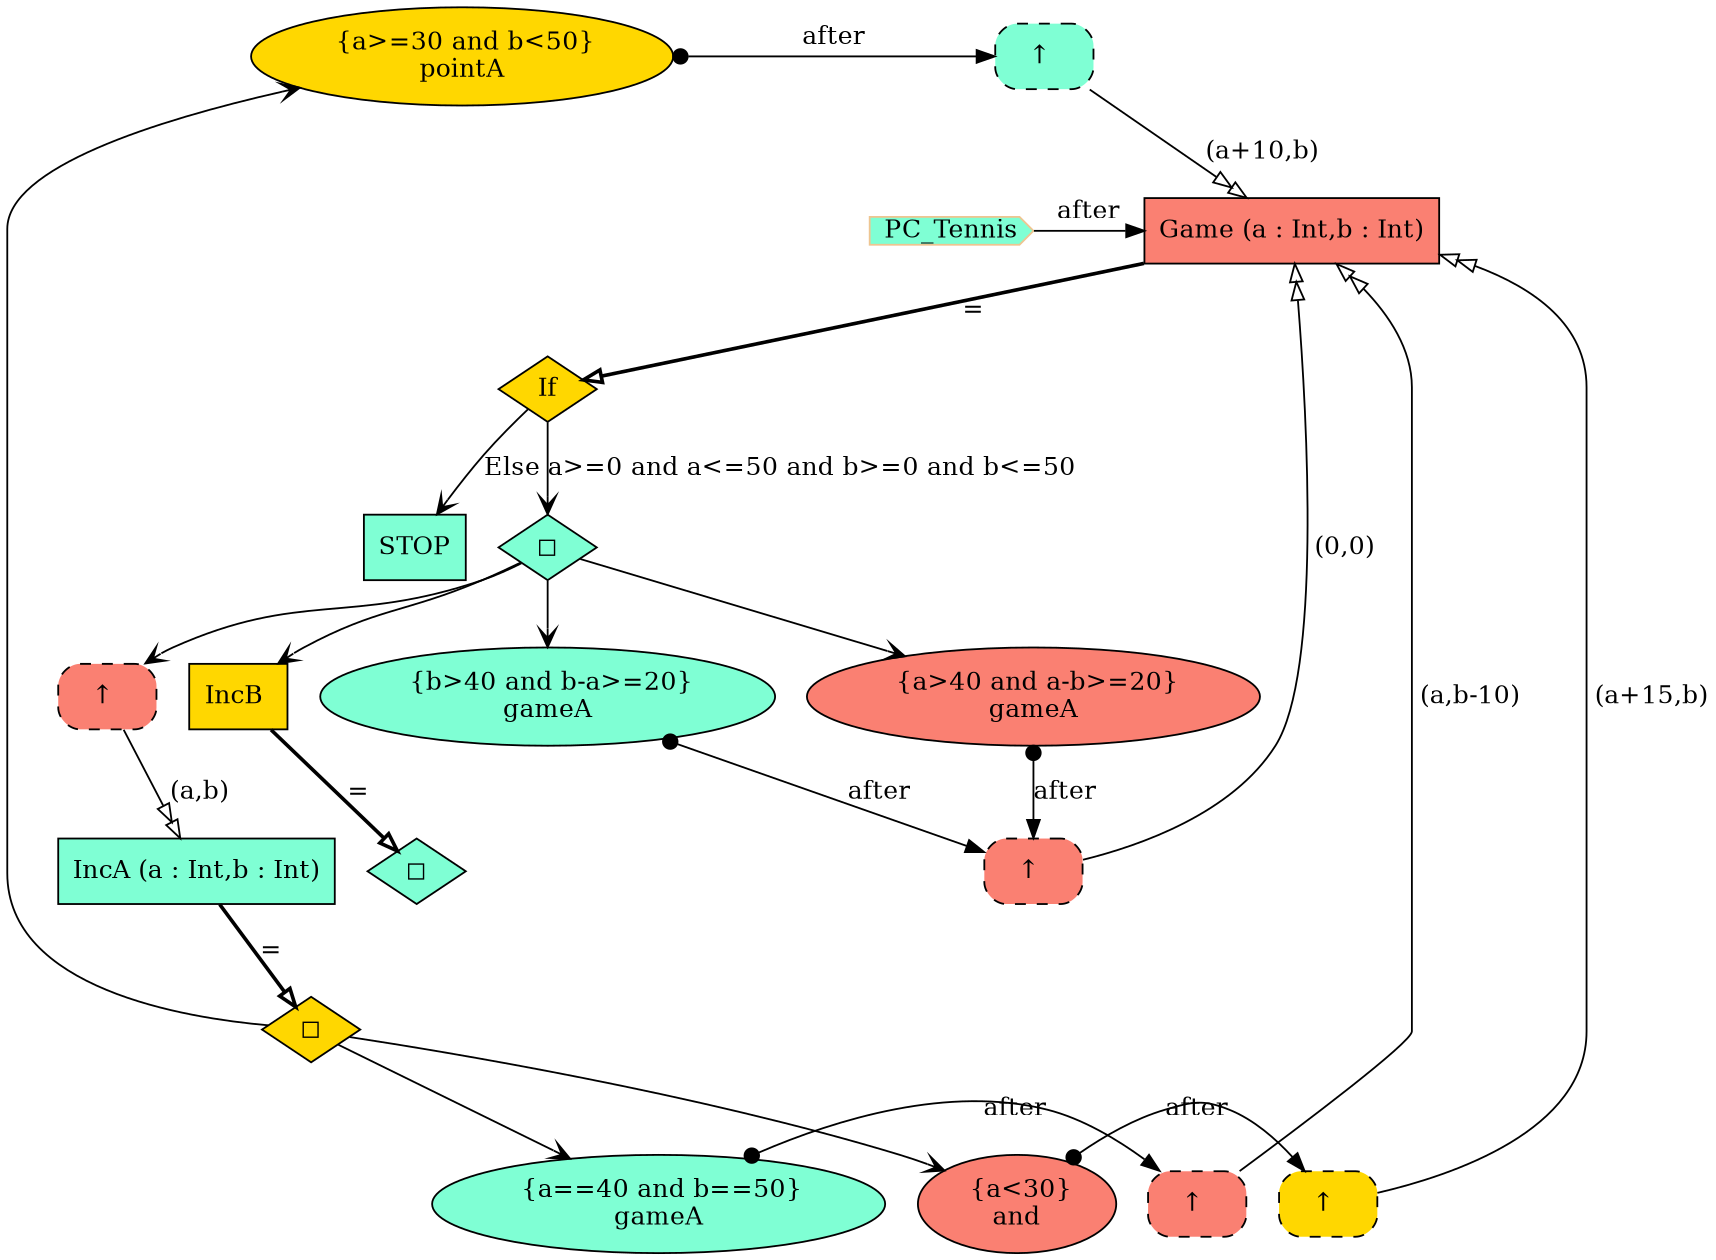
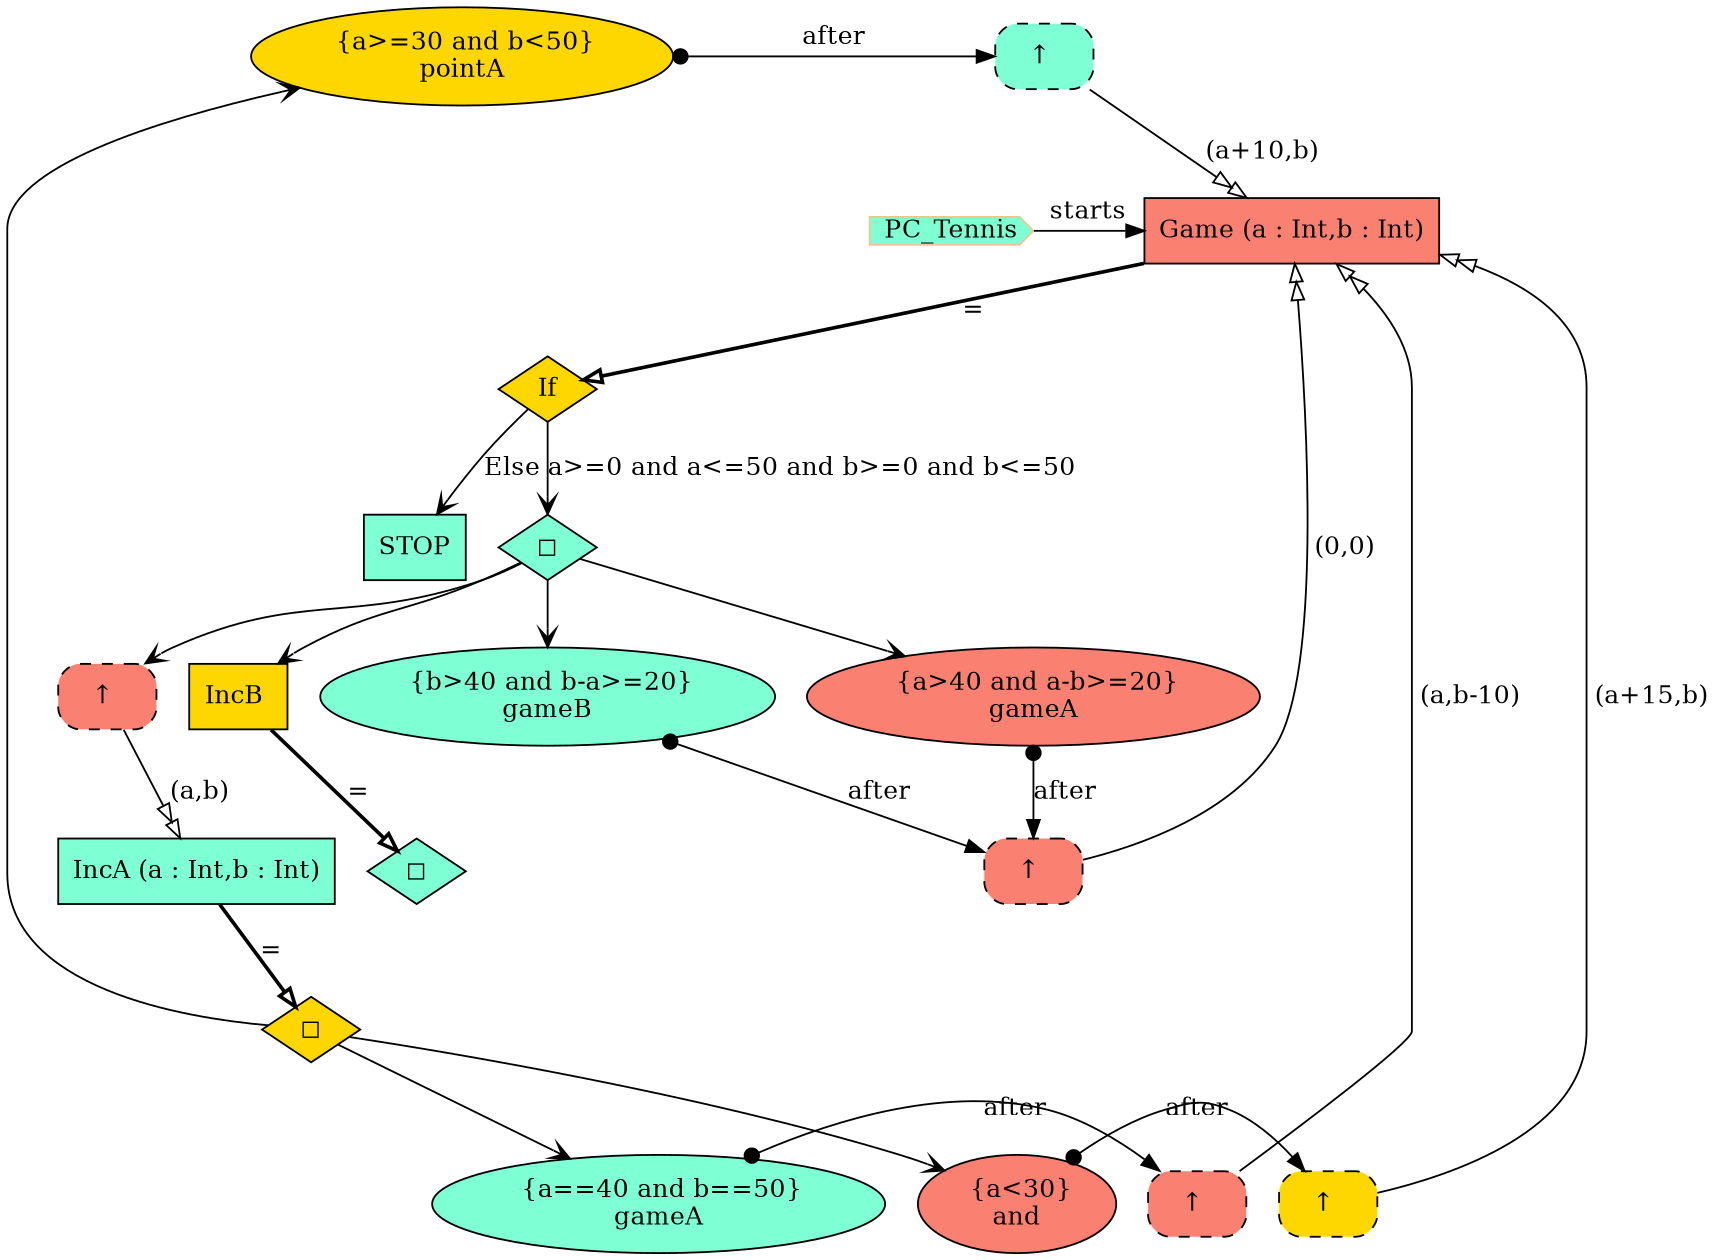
edge "PC_Tennis" -> "Game (a : Int,b : Int)": label "after" -> "starts"
node "{b>40 and b-a>=20} gameA": label "{b>40 and b-a>=20} gameA" -> "{b>40 and b-a>=20} gameB"
